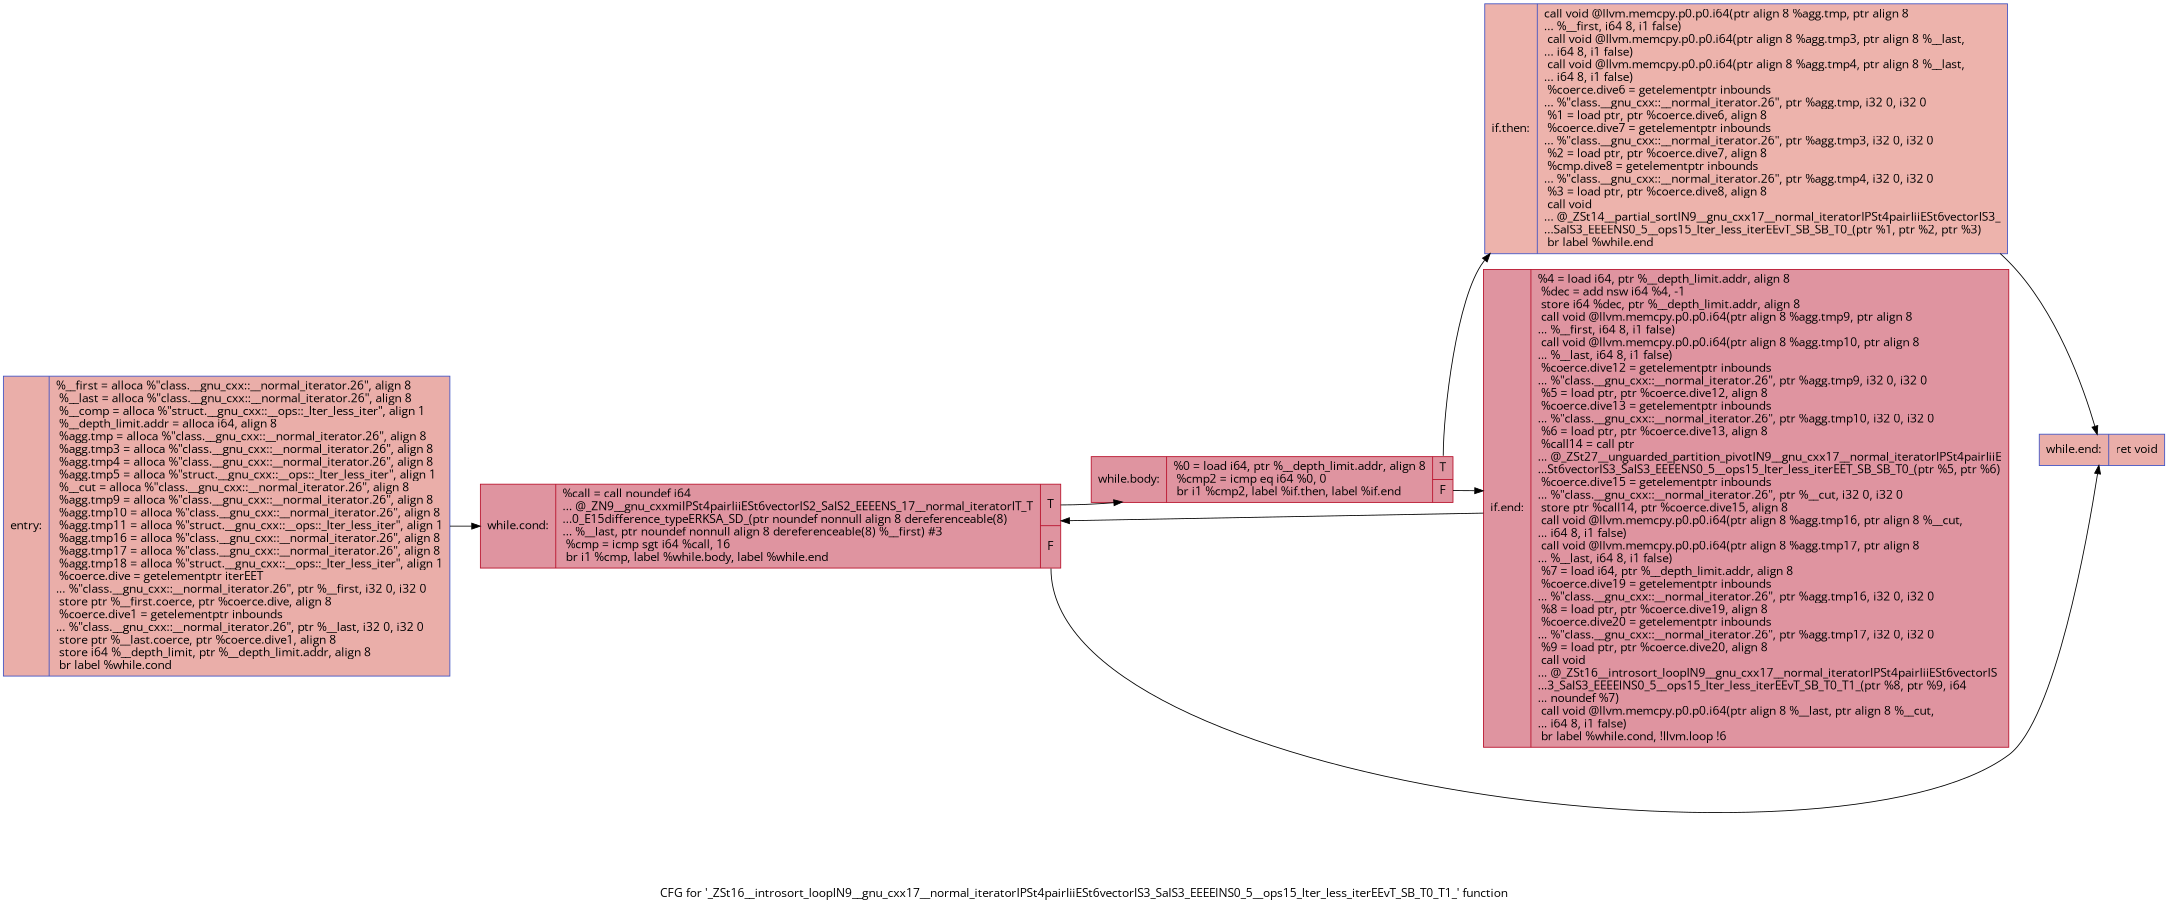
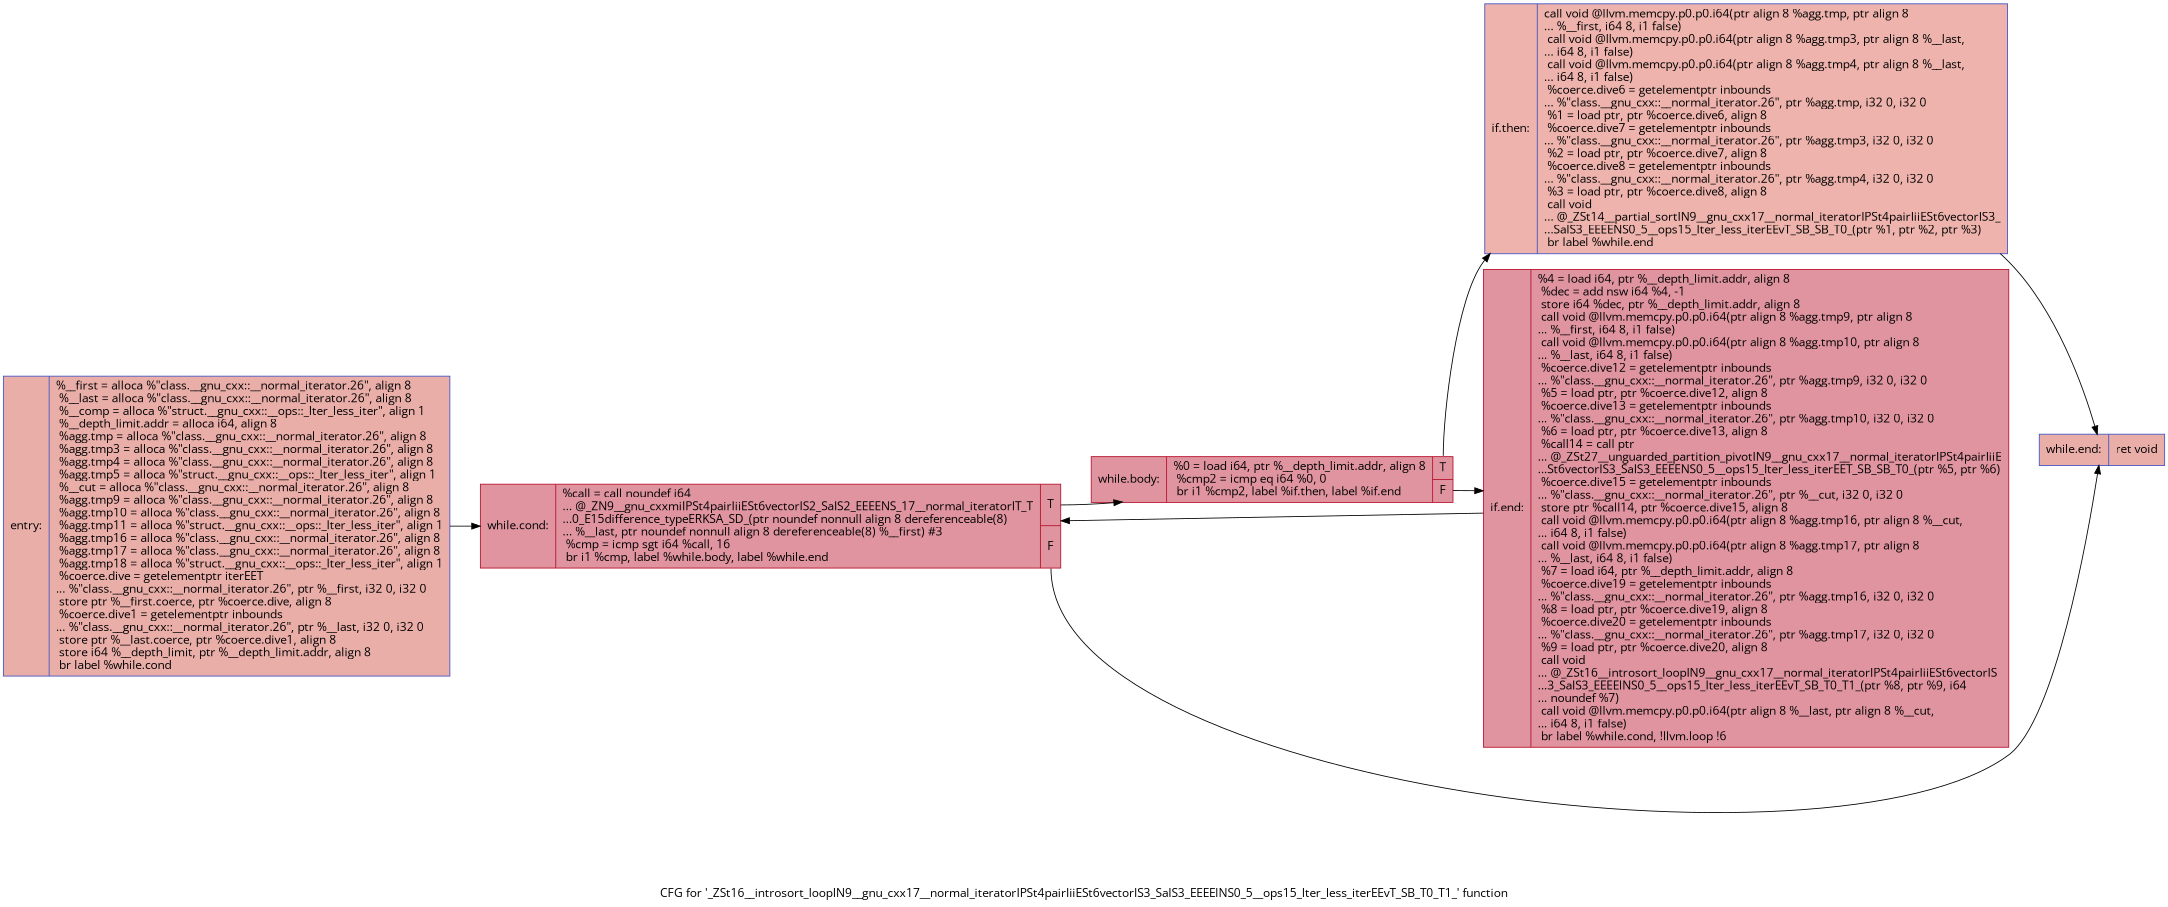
node "if.then:": text "%cmp.dive8 = getelementptr inbounds" -> "%coerce.dive8 = getelementptr inbounds"
